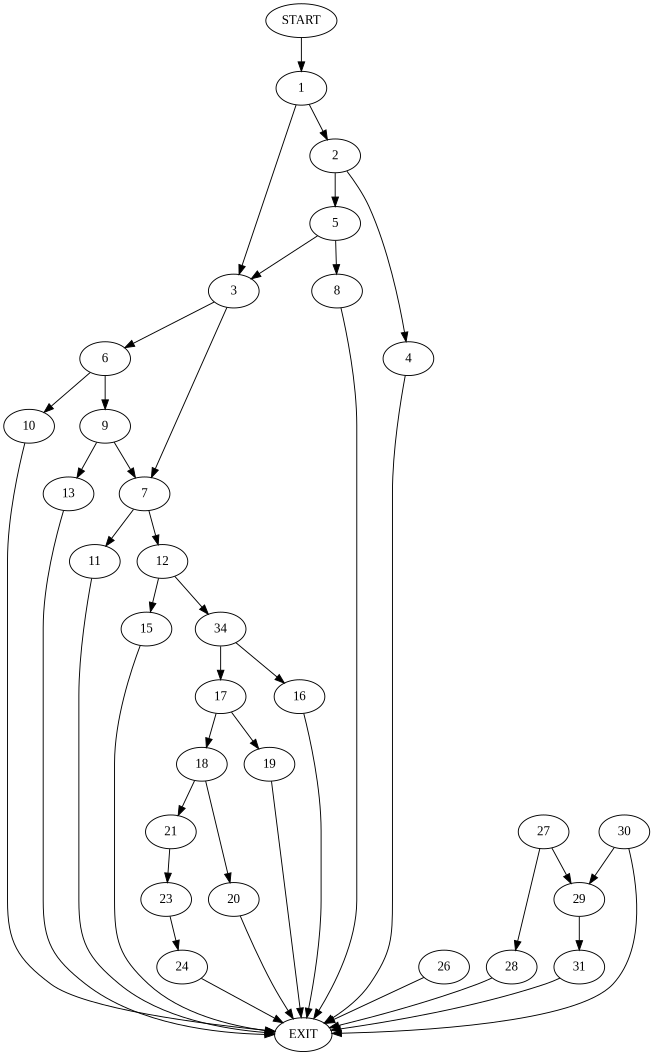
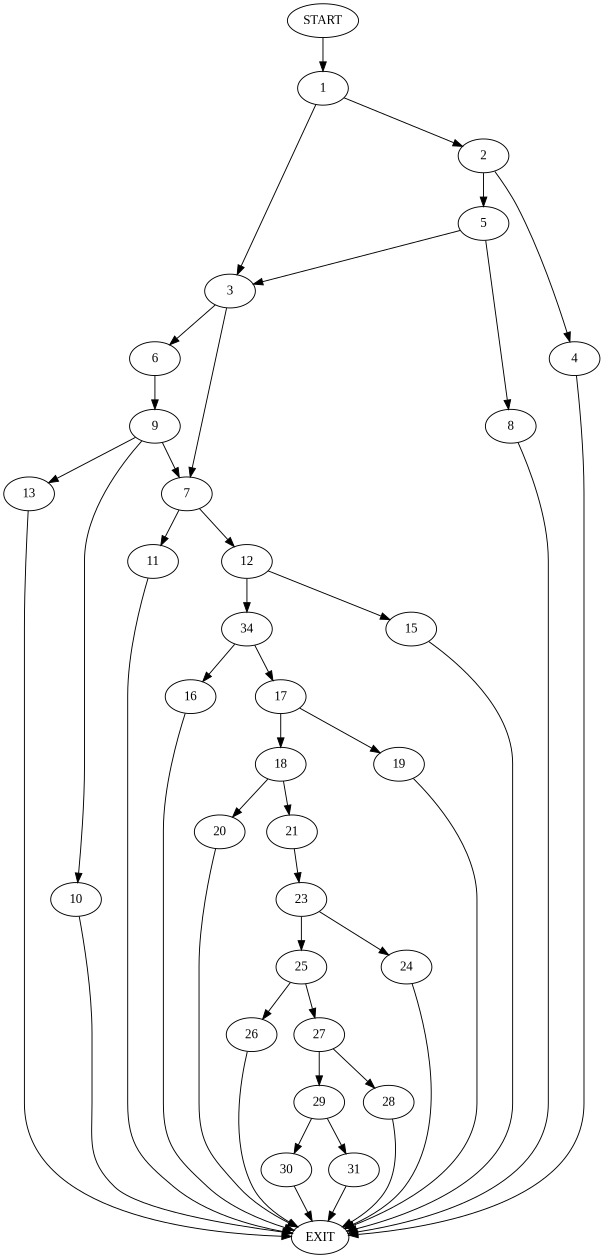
edge "6" -> "10": now "9" -> "10"
edge "30" -> "29": reversed
node "25": added
